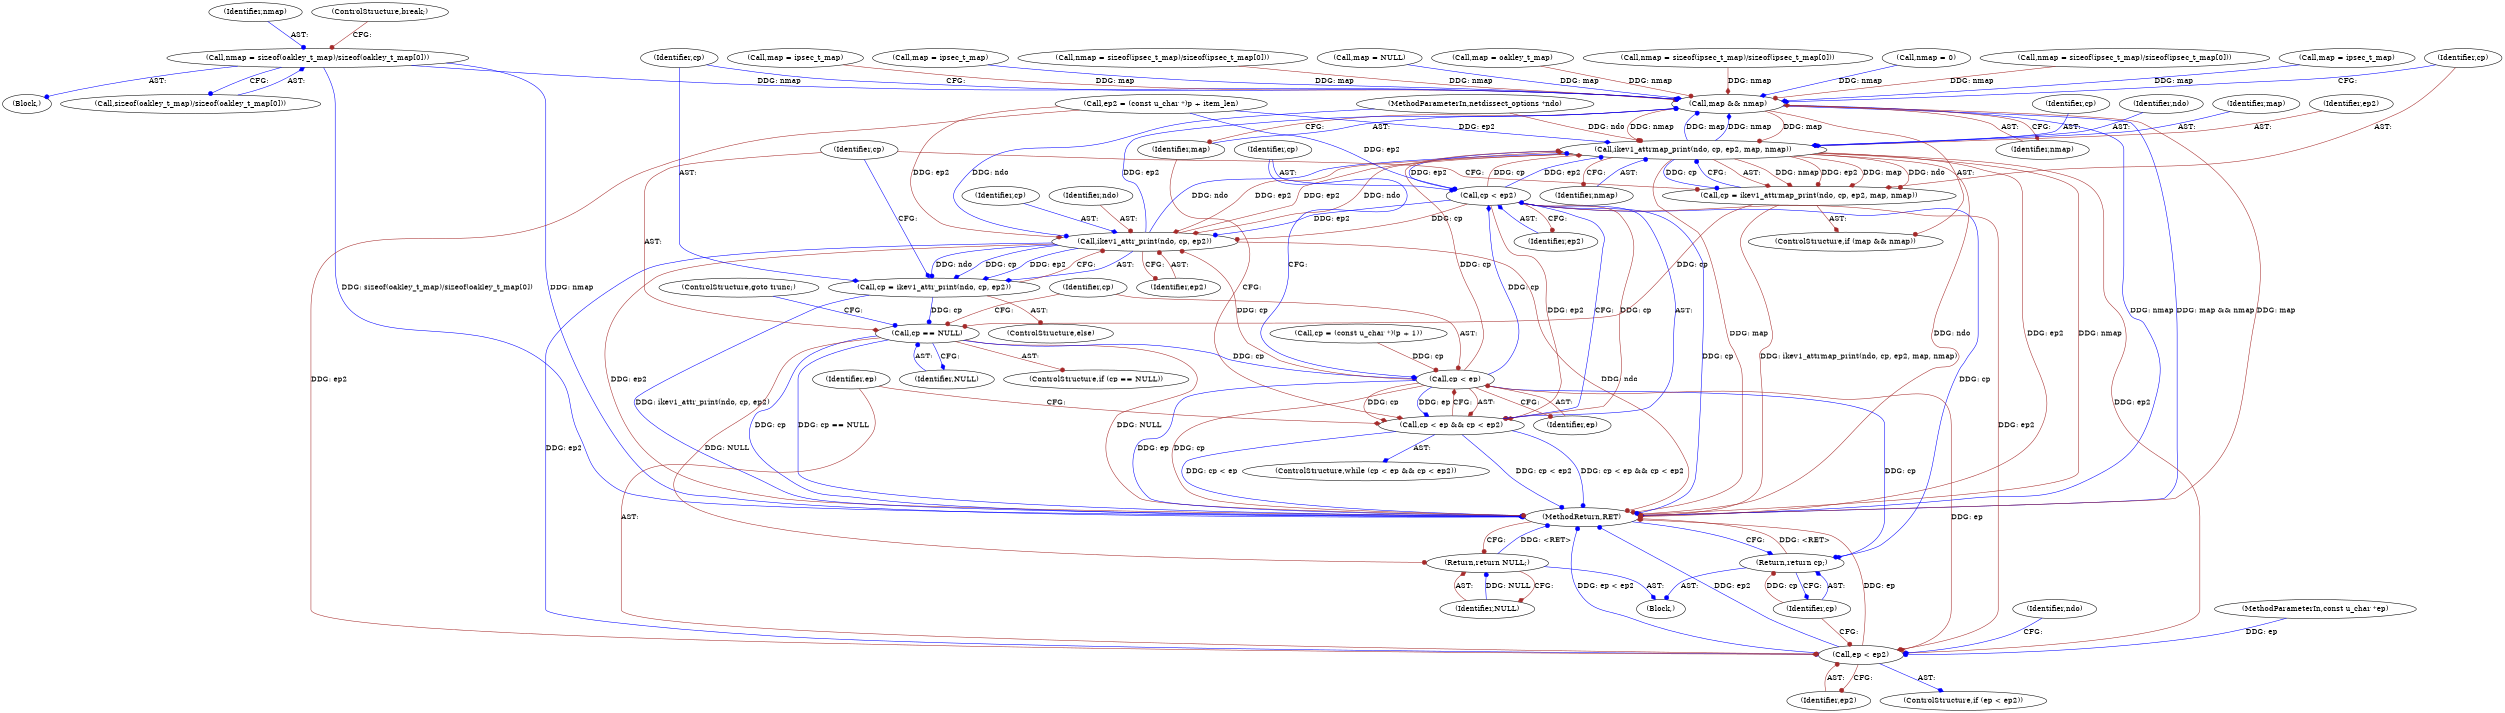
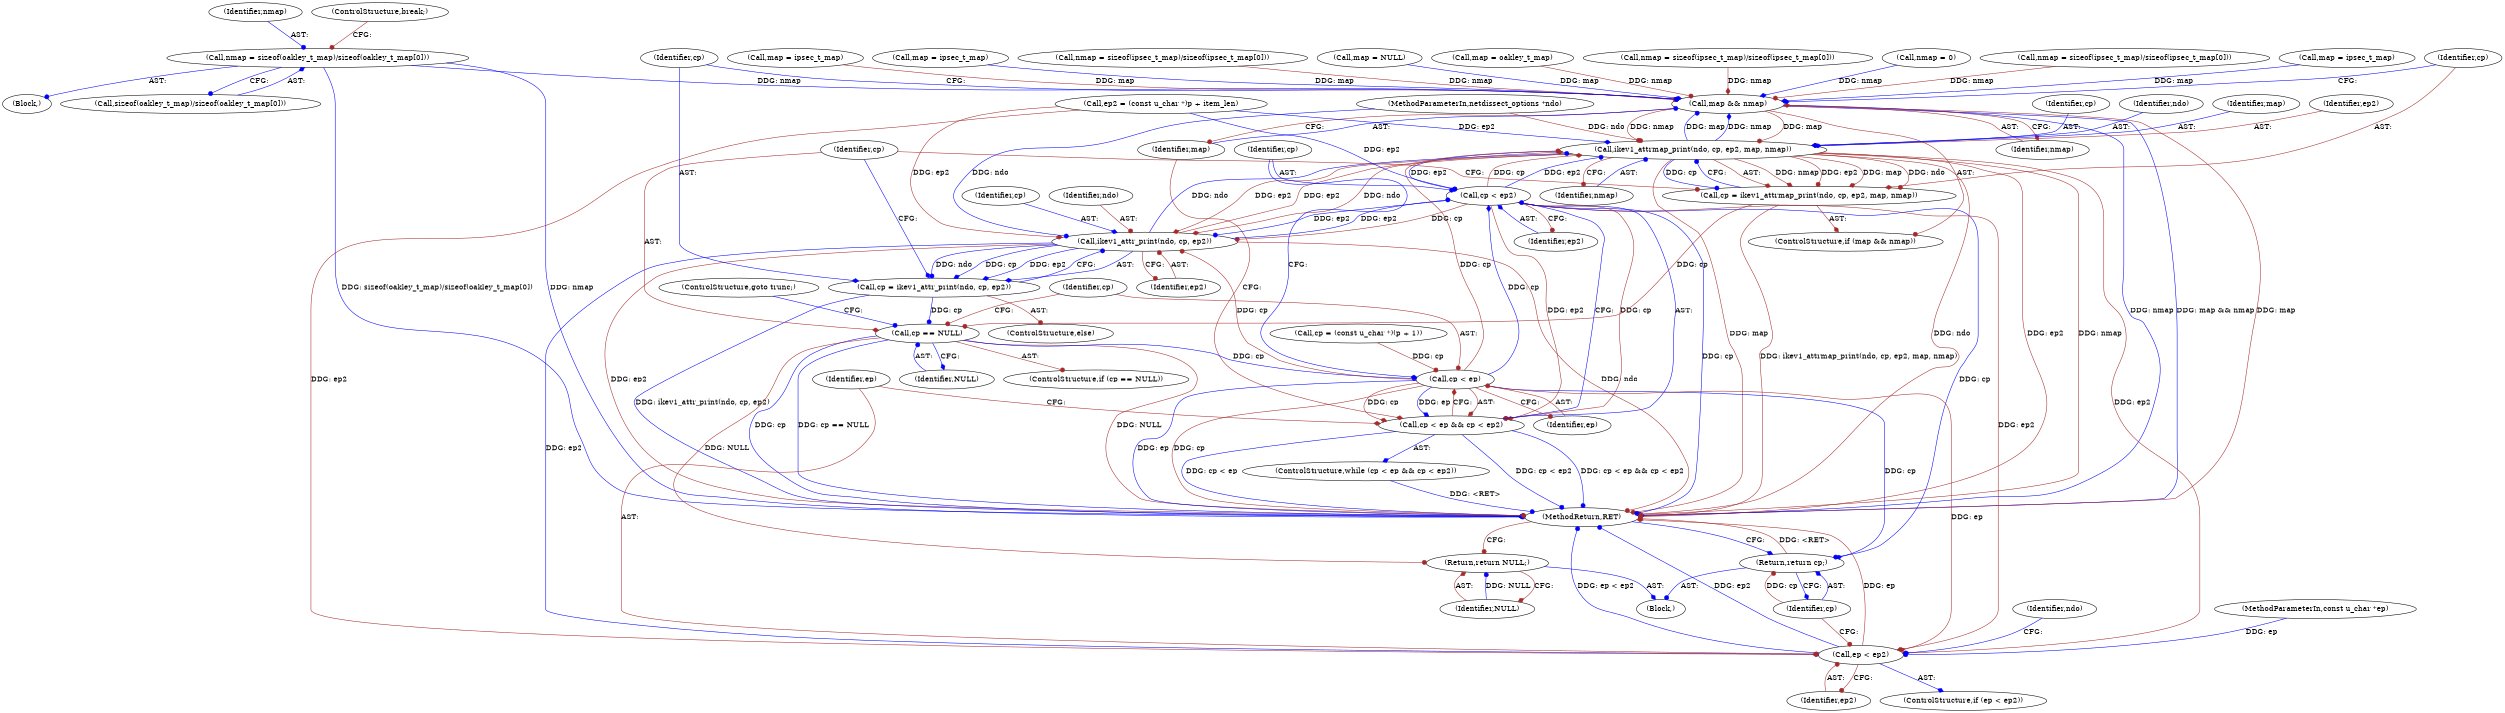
edge "(Call,ikev1_attr_print(ndo, cp, ep2))" -> "(Call,map && nmap)": now "(Call,ikev1_attr_print(ndo, cp, ep2))" -> "(Call,cp < ep2)"
edge "(Call,cp = ikev1_attr_print(ndo, cp, ep2))" -> "(Call,ikev1_attr_print(ndo, cp, ep2))": color brown -> blue
edge "(Return,return NULL;)" -> "(MethodReturn,RET)": now "(ControlStructure,while (cp < ep && cp < ep2))" -> "(MethodReturn,RET)"
